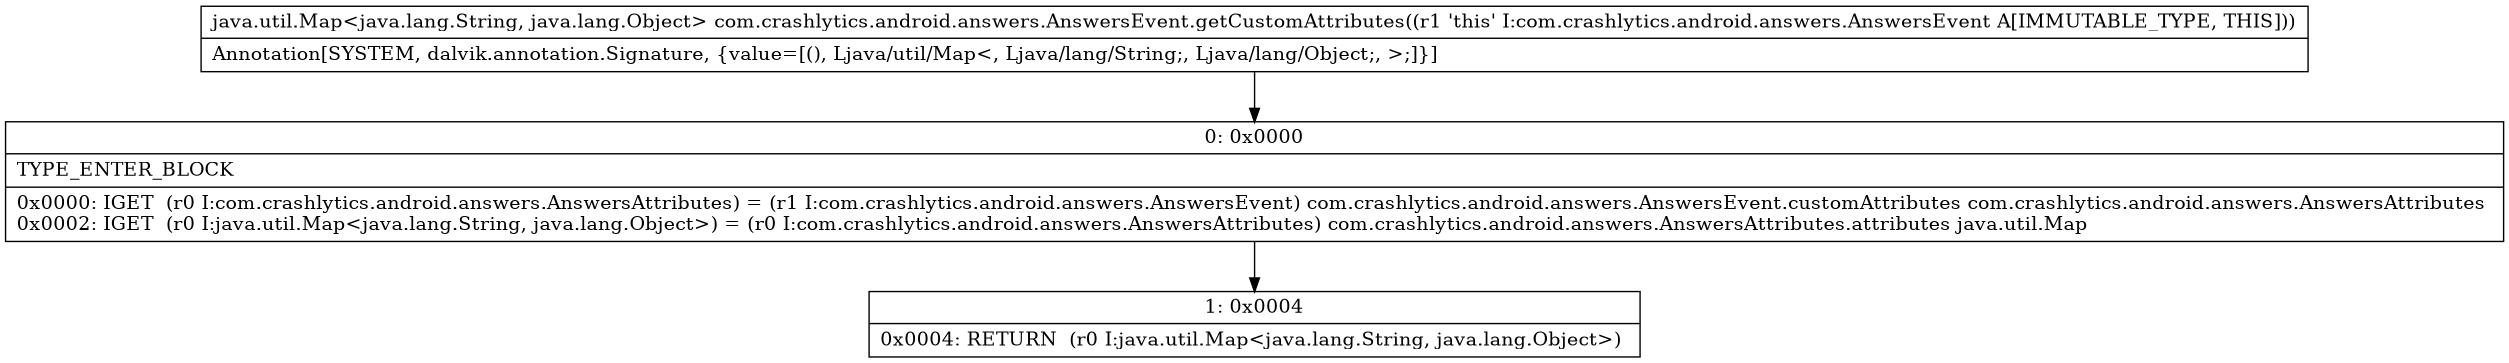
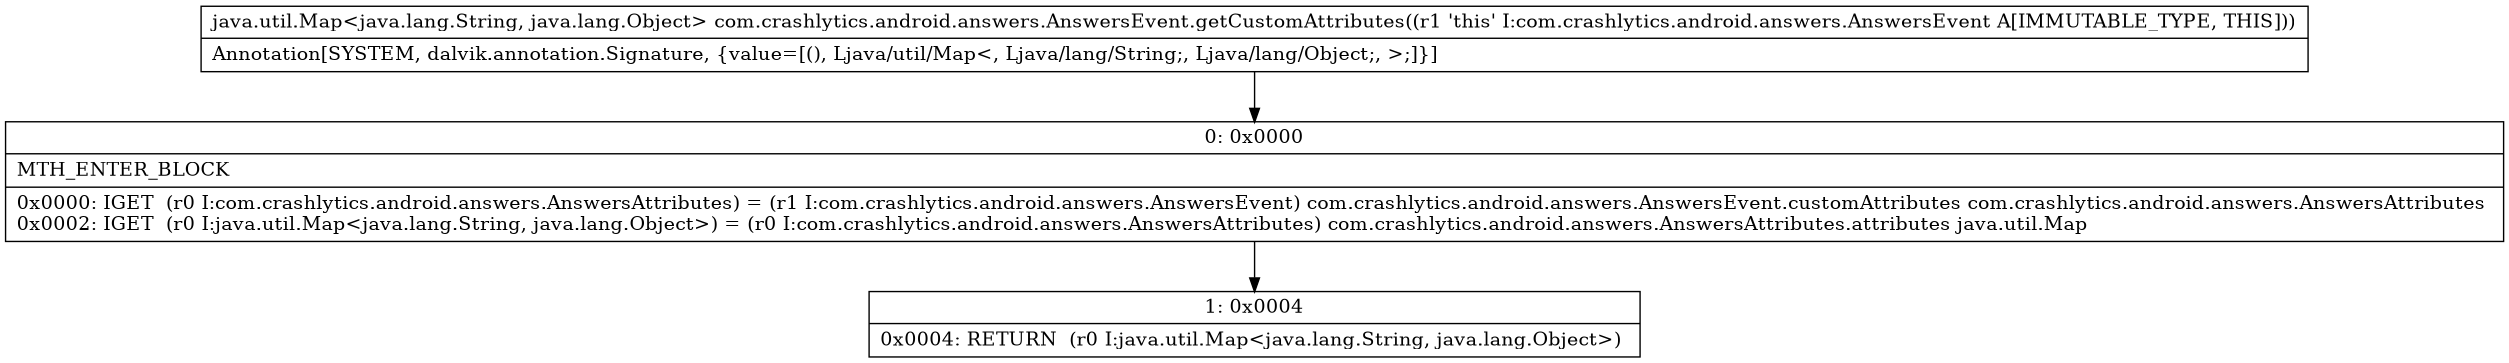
node "0: 0x0000": text "TYPE_ENTER_BLOCK" -> "MTH_ENTER_BLOCK"
